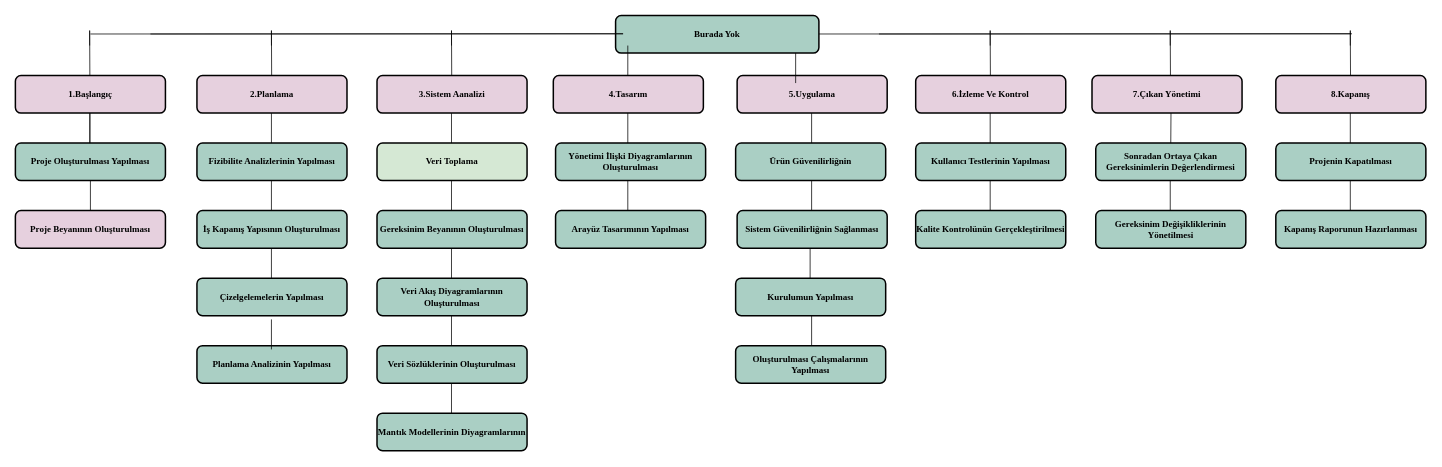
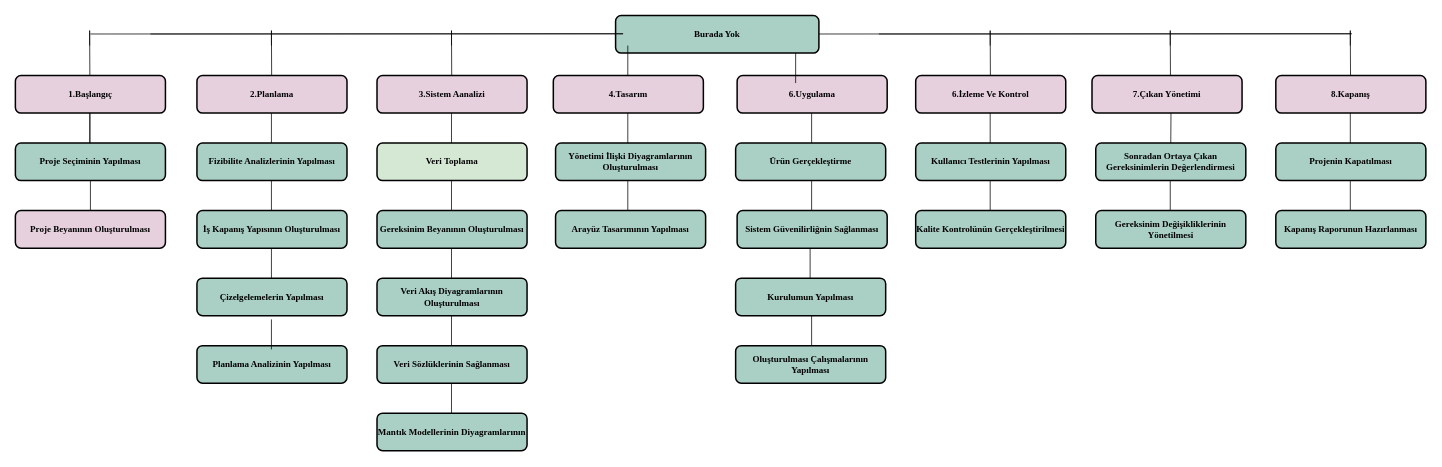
node "5.Uygulama": label "5.Uygulama" -> "6.Uygulama"
node "Proje Oluşturulması Yapılması": label "Proje Oluşturulması Yapılması" -> "Proje Seçiminin Yapılması"
node "Ürün Güvenilirliğnin": label "Ürün Güvenilirliğnin" -> "Ürün Gerçekleştirme"
node "Veri Sözlüklerinin Oluşturulması": label "Veri Sözlüklerinin Oluşturulması" -> "Veri Sözlüklerinin Sağlanması"
